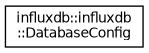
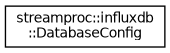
node "influxdb::influxdb ::DatabaseConfig": label "influxdb::influxdb ::DatabaseConfig" -> "streamproc::influxdb ::DatabaseConfig"
